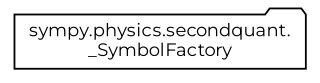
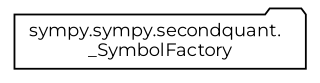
node "sympy.physics.secondquant. _SymbolFactory": label "sympy.physics.secondquant. _SymbolFactory" -> "sympy.sympy.secondquant. _SymbolFactory"
